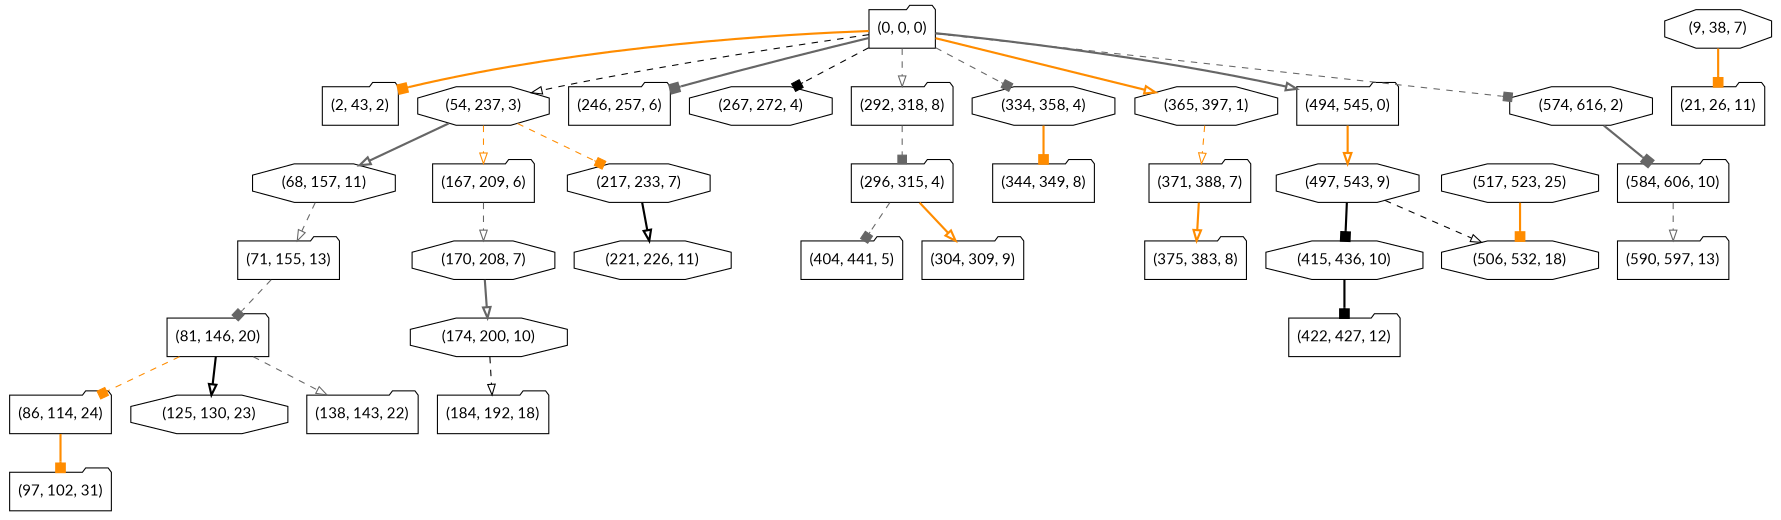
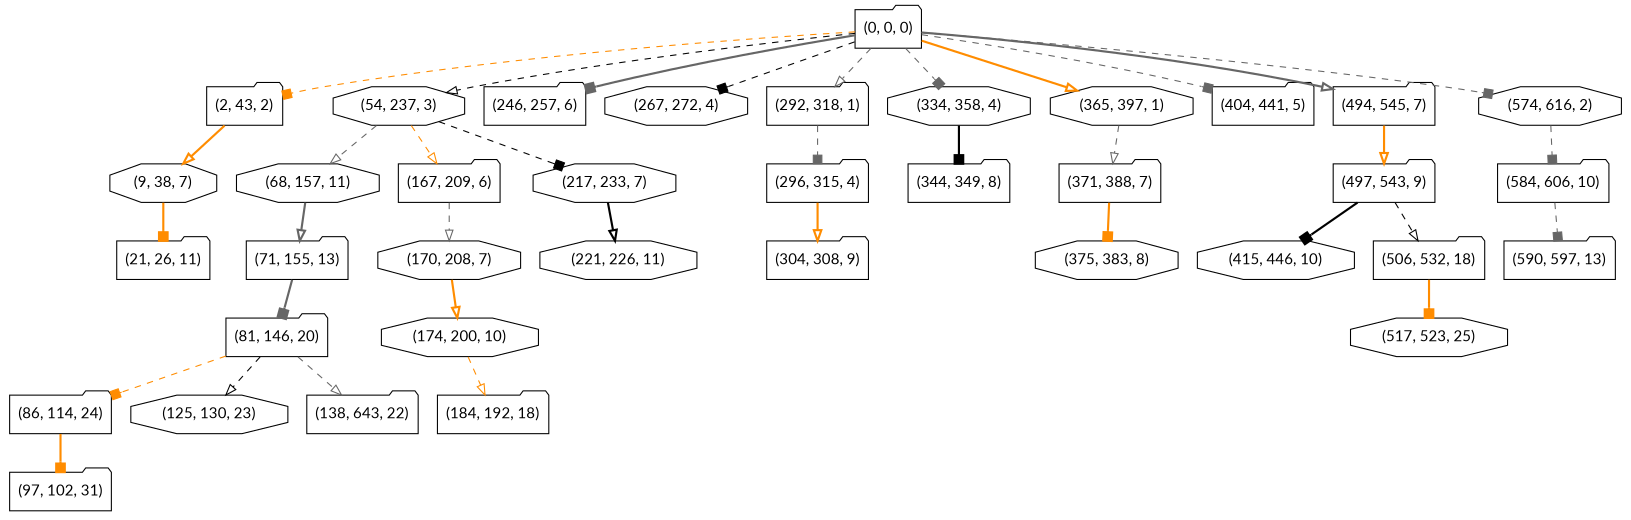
edge "(0, 0, 0)" -> "(2, 43, 2)": style bold -> dashed
node "(292, 318, 8)": label "(292, 318, 8)" -> "(292, 318, 1)"
node "(494, 545, 0)": label "(494, 545, 0)" -> "(494, 545, 7)"
edge "(334, 358, 4)" -> "(344, 349, 8)": color darkorange -> black
edge "(365, 397, 1)" -> "(371, 388, 7)": color darkorange -> gray40
edge "(2, 43, 2)" -> "(9, 38, 7)": added
edge "(574, 616, 2)" -> "(584, 606, 10)": style bold -> dashed
edge "(54, 237, 3)" -> "(68, 157, 11)": style bold -> dashed
edge "(54, 237, 3)" -> "(217, 233, 7)": color darkorange -> black
node "(497, 543, 9)": shape octagon -> folder
edge "(371, 388, 7)" -> "(375, 383, 8)": arrowhead onormal -> box
edge "(517, 523, 25)" -> "(506, 532, 18)": reversed
edge "(584, 606, 10)" -> "(590, 597, 13)": arrowhead onormal -> box
edge "(68, 157, 11)" -> "(71, 155, 13)": style dashed -> bold
edge "(296, 315, 4)" -> "(404, 441, 5)": now "(0, 0, 0)" -> "(404, 441, 5)"
node "(304, 309, 9)": label "(304, 309, 9)" -> "(304, 308, 9)"
node "(375, 383, 8)": shape folder -> octagon
node "(415, 436, 10)": label "(415, 436, 10)" -> "(415, 446, 10)"
node "(506, 532, 18)": shape octagon -> folder
edge "(170, 208, 7)" -> "(174, 200, 10)": color gray40 -> darkorange
edge "(71, 155, 13)" -> "(81, 146, 20)": style dashed -> bold
node "(422, 427, 12)": removed
edge "(81, 146, 20)" -> "(125, 130, 23)": style bold -> dashed
edge "(174, 200, 10)" -> "(184, 192, 18)": color black -> darkorange
node "(138, 143, 22)": label "(138, 143, 22)" -> "(138, 643, 22)"
